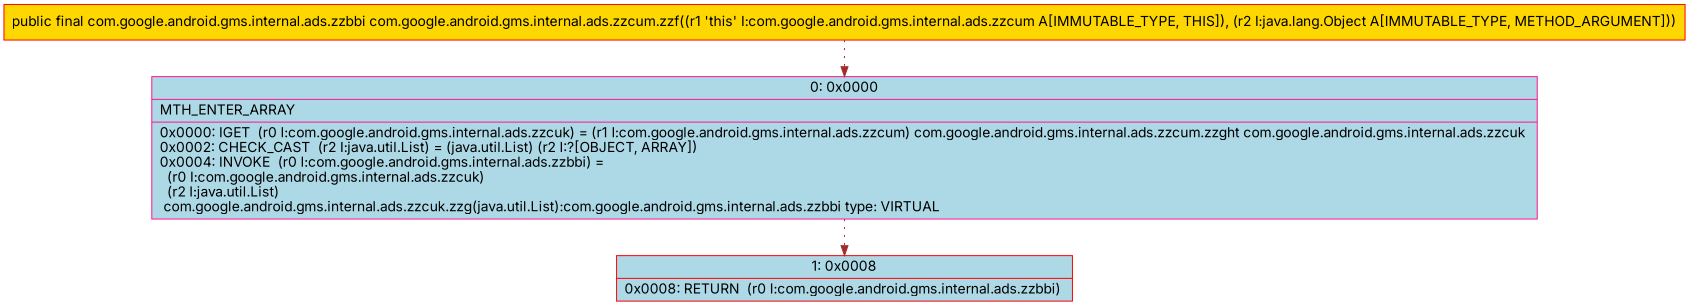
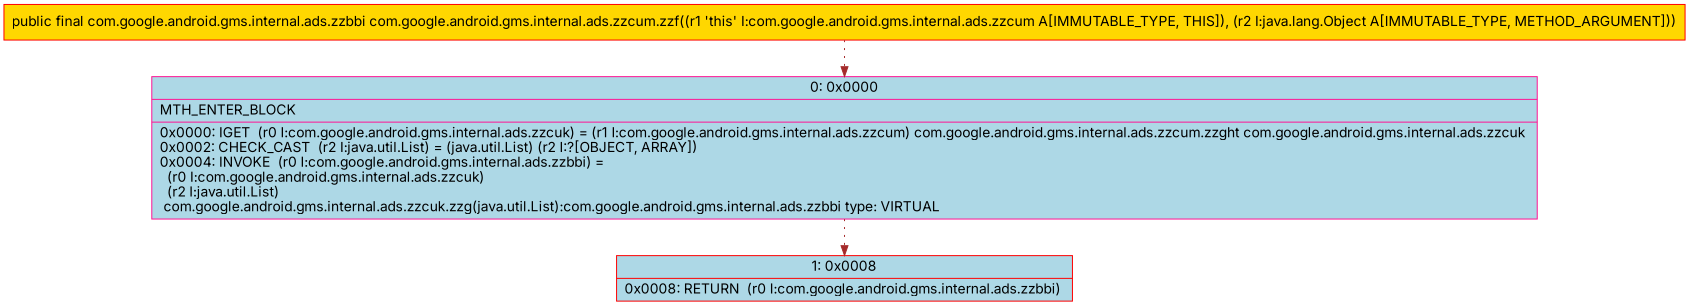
node "0: 0x0000": text "MTH_ENTER_ARRAY" -> "MTH_ENTER_BLOCK"
